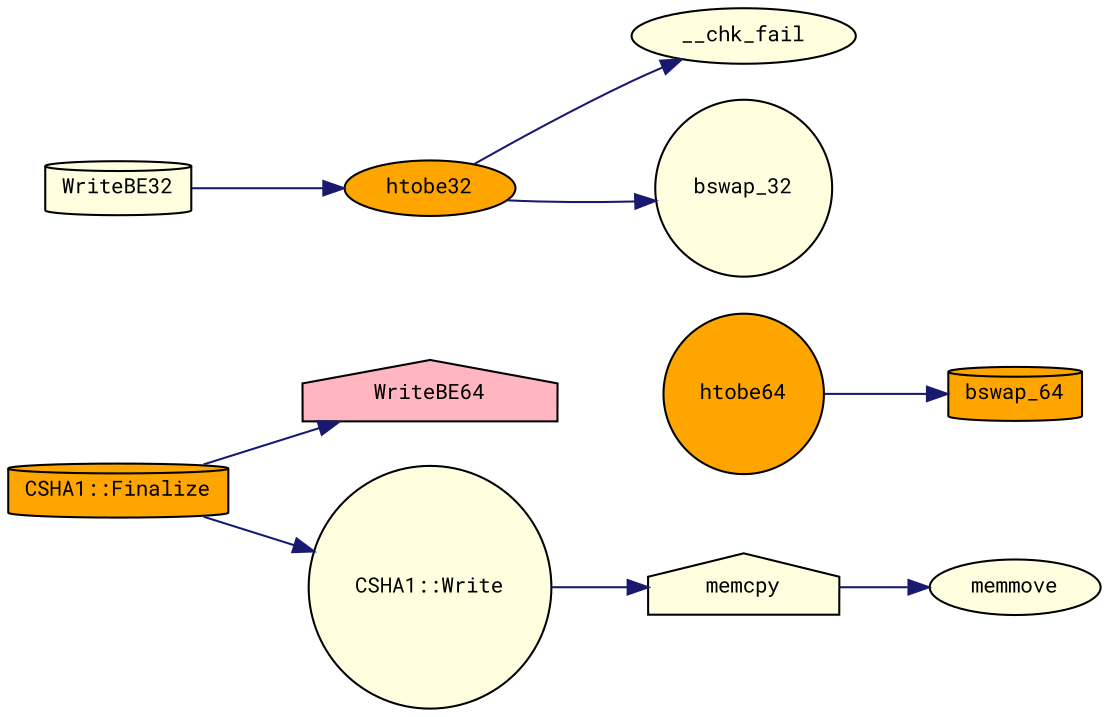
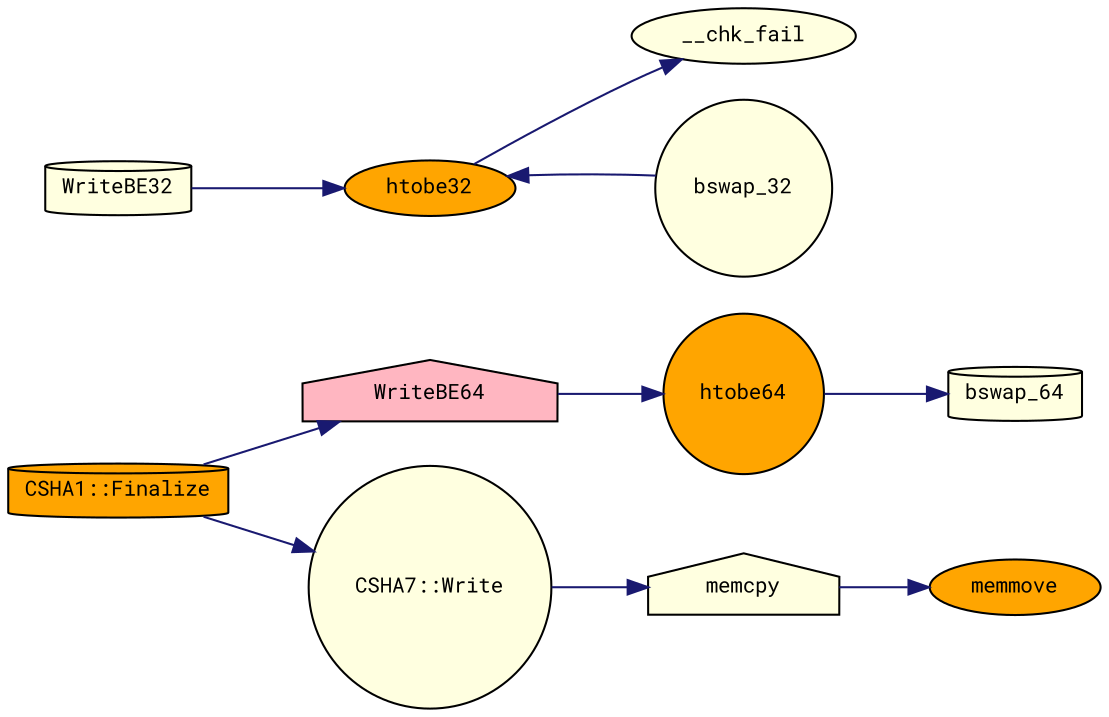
edge "htobe32" -> "bswap_32": reversed
edge "WriteBE64" -> "htobe64": added
node "bswap_64": fillcolor orange -> lightyellow
node "CSHA1::Write": label "CSHA1::Write" -> "CSHA7::Write"
node "memmove": fillcolor lightyellow -> orange
